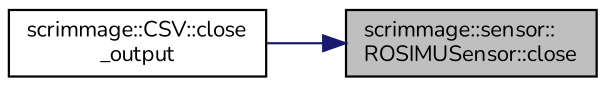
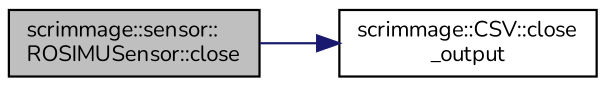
edge "scrimmage::CSV::close _output" -> "scrimmage::sensor:: ROSIMUSensor::close": reversed
